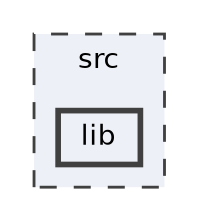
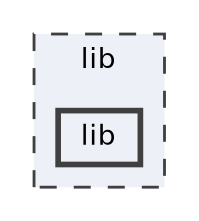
cluster "src": label "src" -> "lib"
